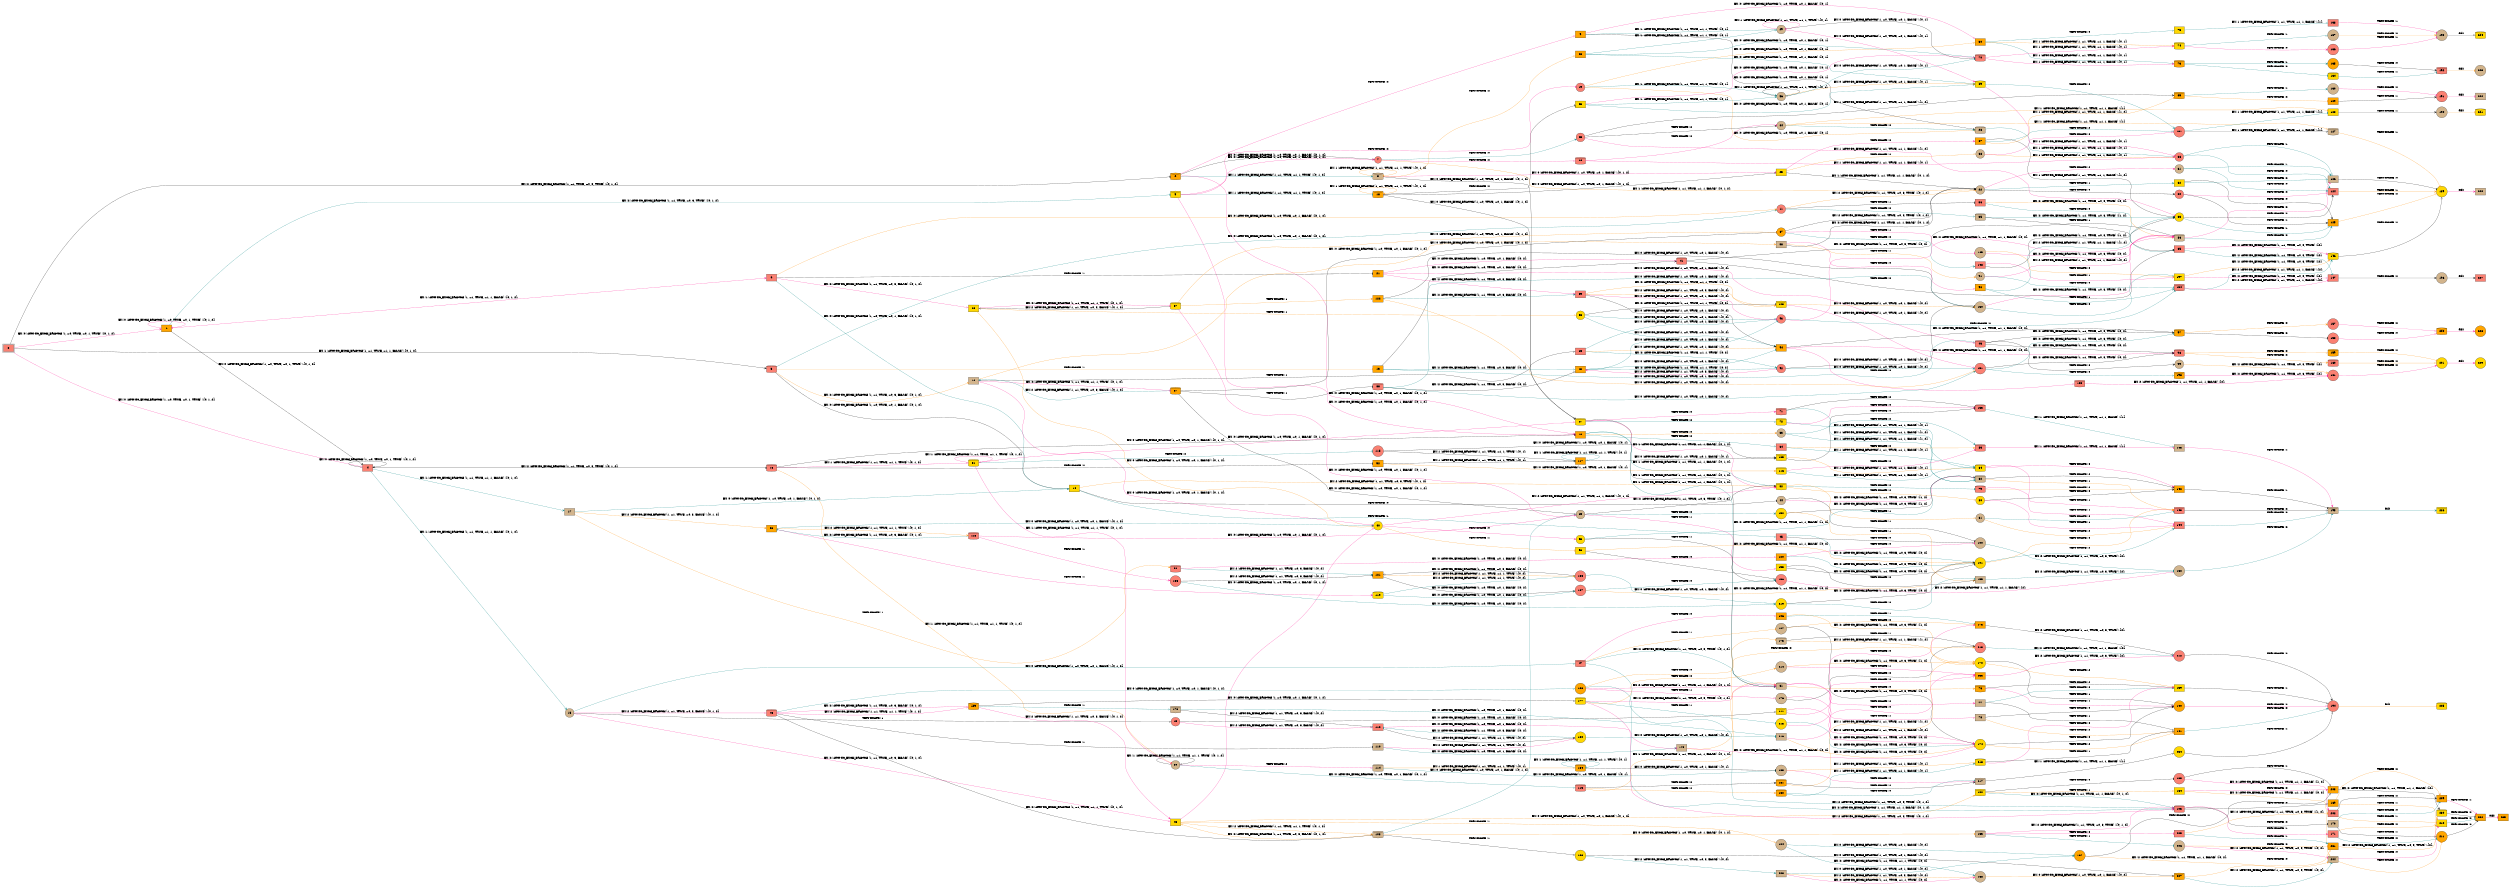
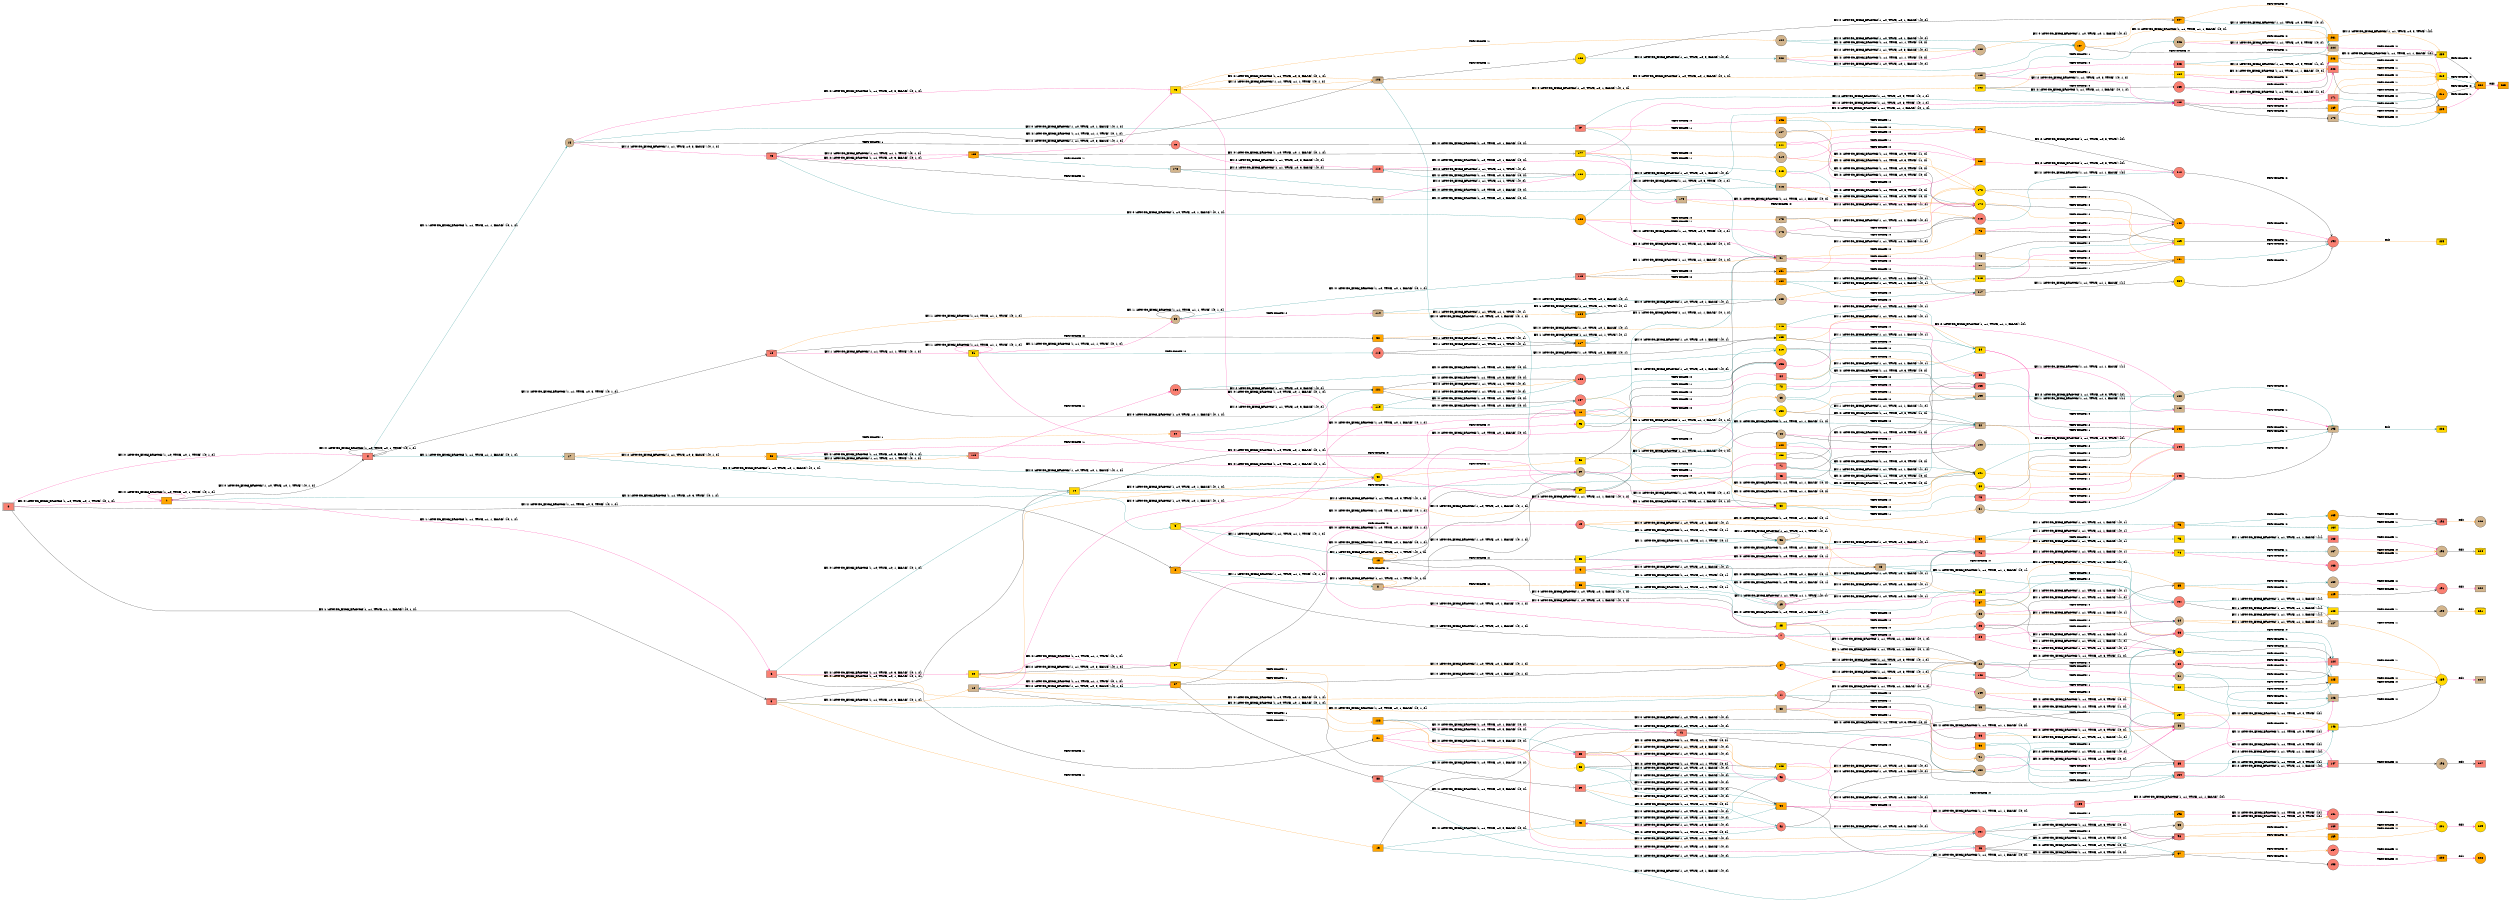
edge "64" -> "28": reversed
edge "10" -> "34": color teal -> deeppink
